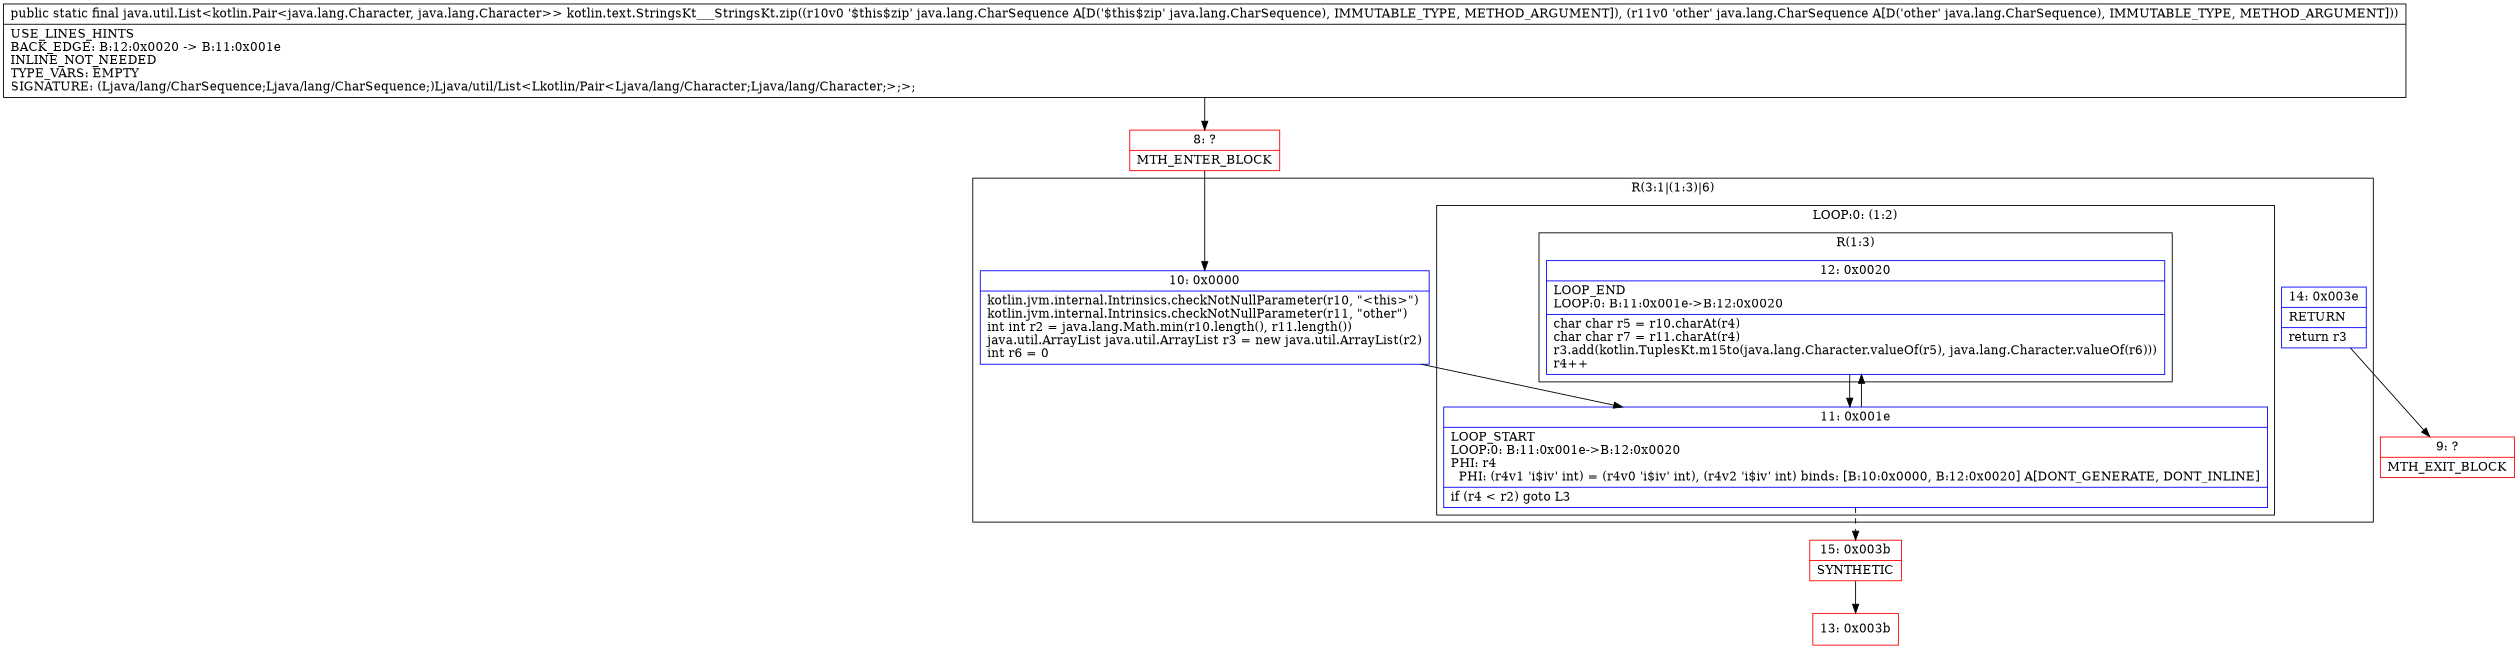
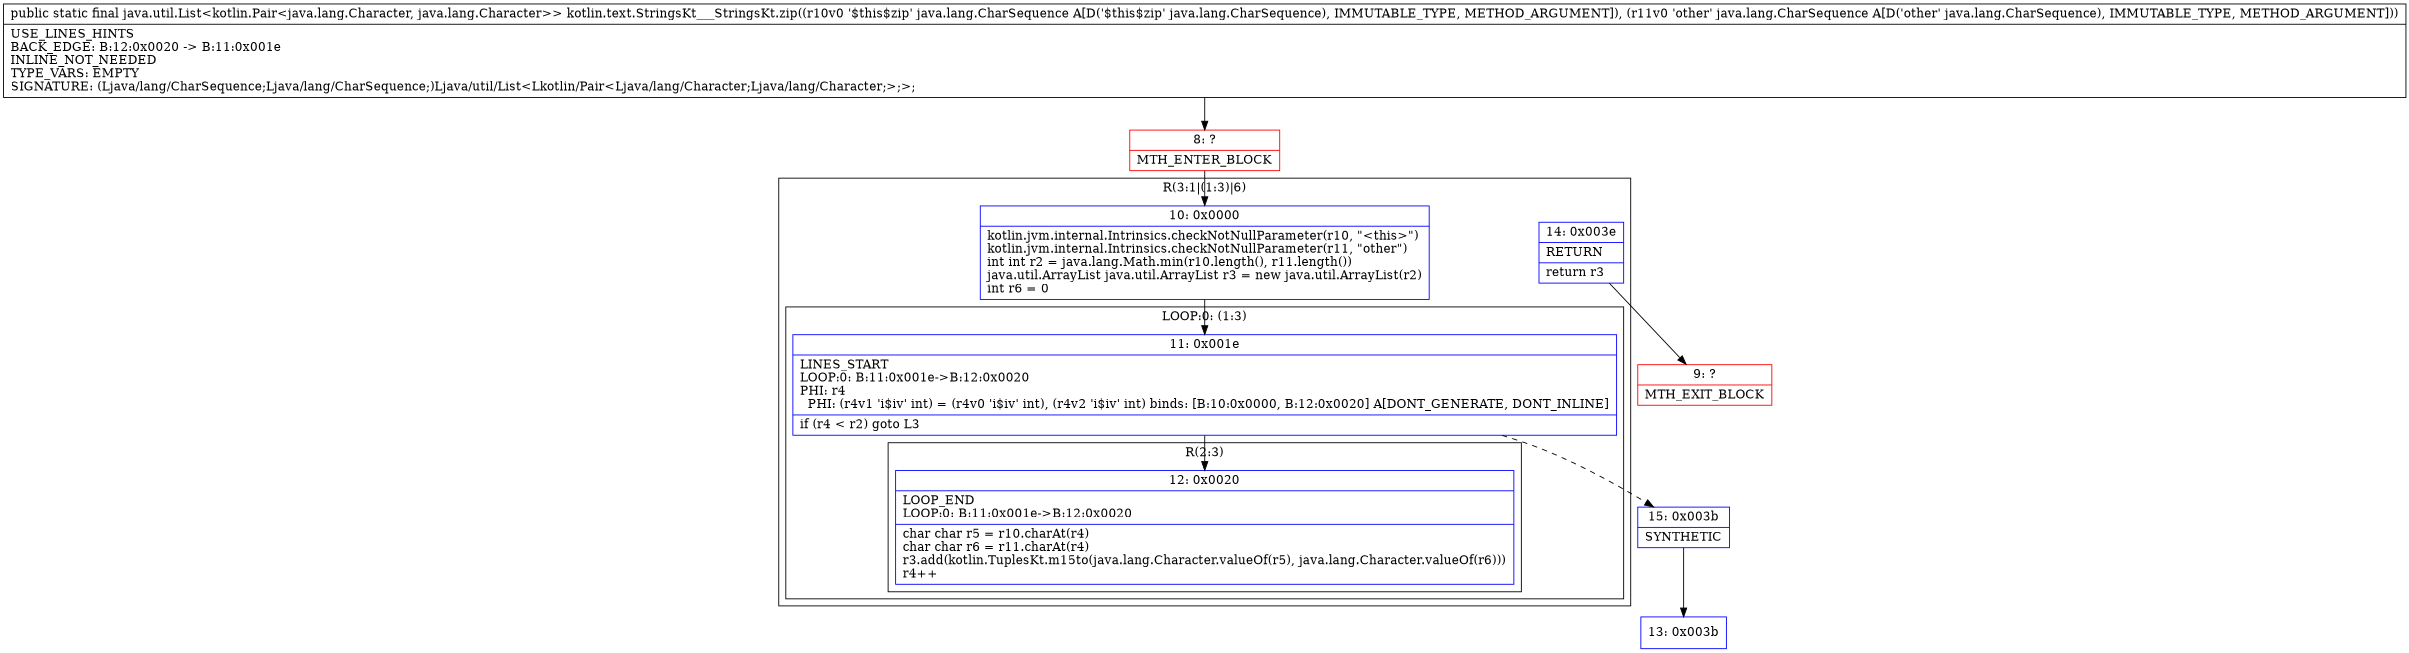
cluster "LOOP:0: (1:2)": label "LOOP:0: (1:2)" -> "LOOP:0: (1:3)"
cluster "R(1:3)": label "R(1:3)" -> "R(2:3)"
node "12: 0x0020": text "char char r7 = r11.charAt(r4)" -> "char char r6 = r11.charAt(r4)"
edge "12: 0x0020" -> "11: 0x001e": removed
node "11: 0x001e": text "LOOP_START" -> "LINES_START"
node "15: 0x003b": color red -> blue
node "13: 0x003b": color red -> blue
